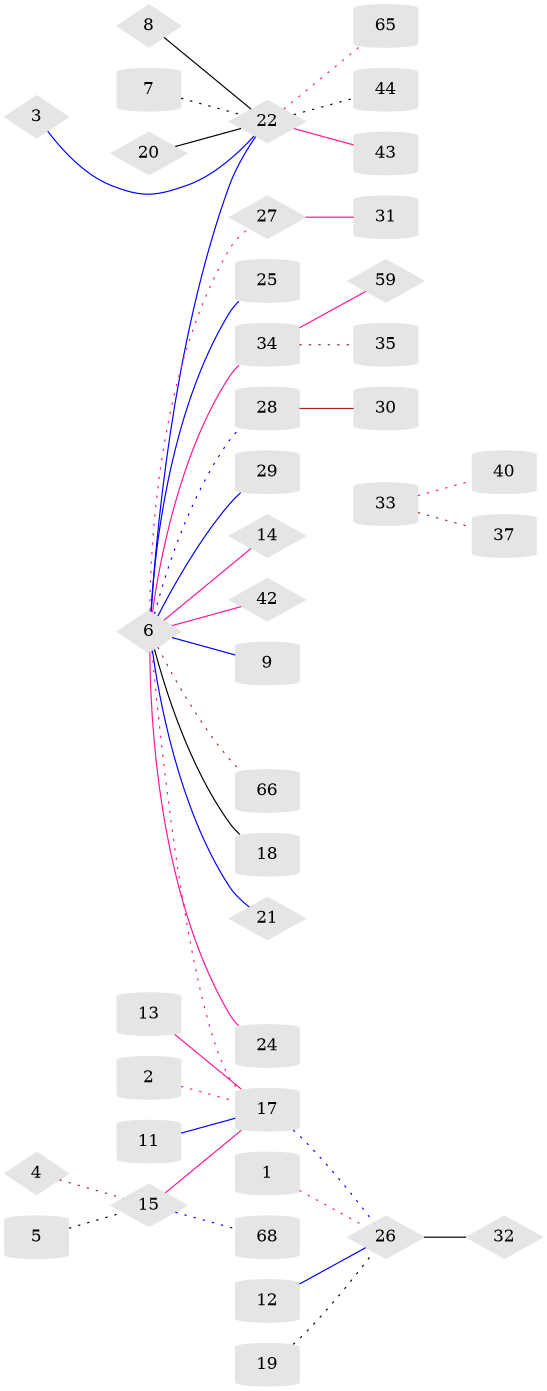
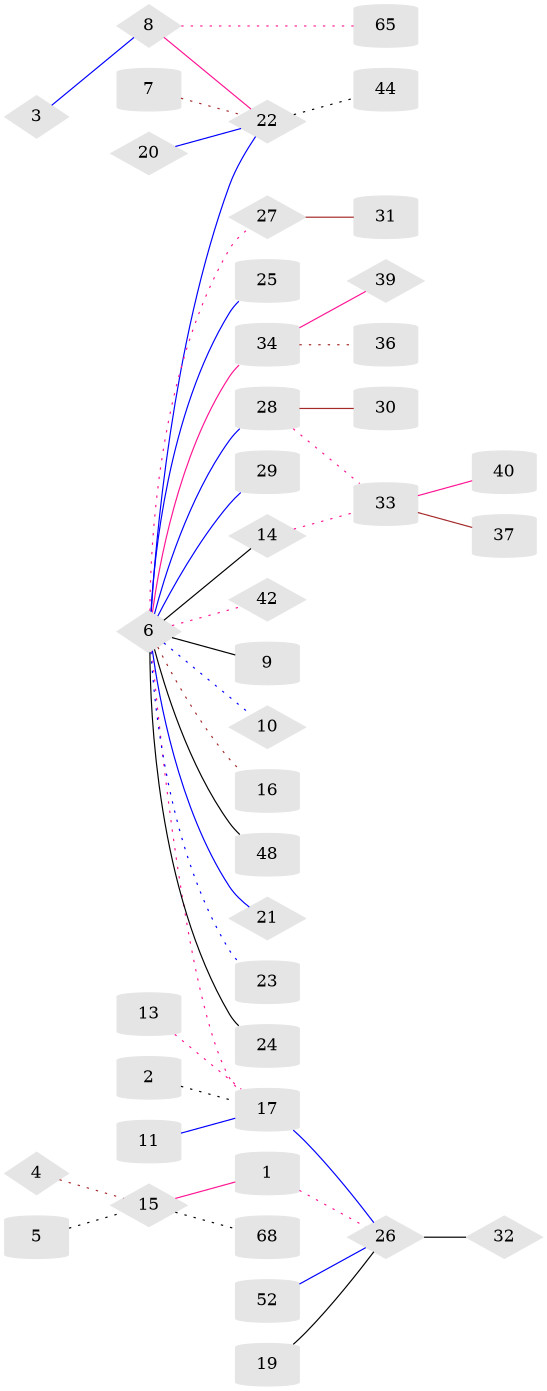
edge "8" -- "22": color black -> deeppink
edge "65" -- "22": now "65" -- "8"
edge "7" -- "22": color black -> brown
edge "22" -- "20": color black -> blue
node "43": removed
edge "3" -- "22": now "3" -- "8"
edge "27" -- "31": color deeppink -> brown
node "59": label "59" -> "39"
node "35": label "35" -> "36"
edge "28" -- "33": added
edge "40" -- "33": style dotted -> solid
edge "28" -- "6": style dotted -> solid
edge "33" -- "37": style dotted -> solid
edge "33" -- "14": added
edge "14" -- "6": color deeppink -> black
edge "42" -- "6": style solid -> dotted
edge "6" -- "9": color blue -> black
node "10": added
edge "6" -- "24": color deeppink -> black
node "66": label "66" -> "16"
node "18": label "18" -> "48"
node "23": added
edge "13" -- "17": style solid -> dotted
edge "2" -- "17": color deeppink -> black
edge "17" -- "15": now "1" -- "15"
edge "17" -- "26": style dotted -> solid
edge "15" -- "68": color blue -> black
edge "26" -- "19": style dotted -> solid
node "12": label "12" -> "52"
